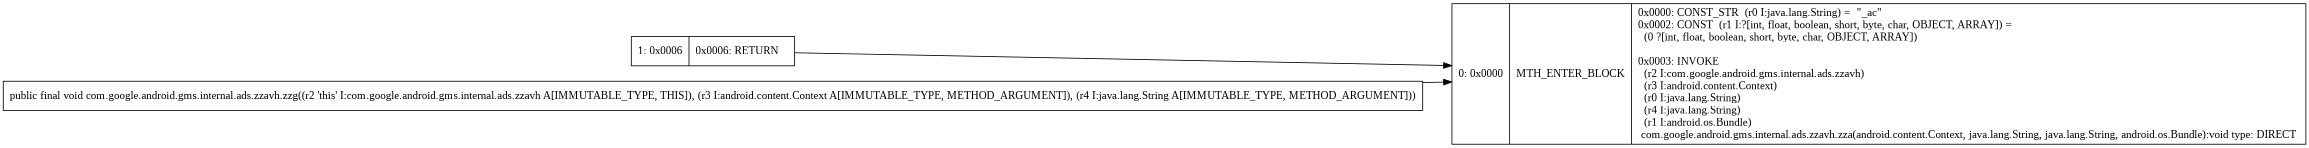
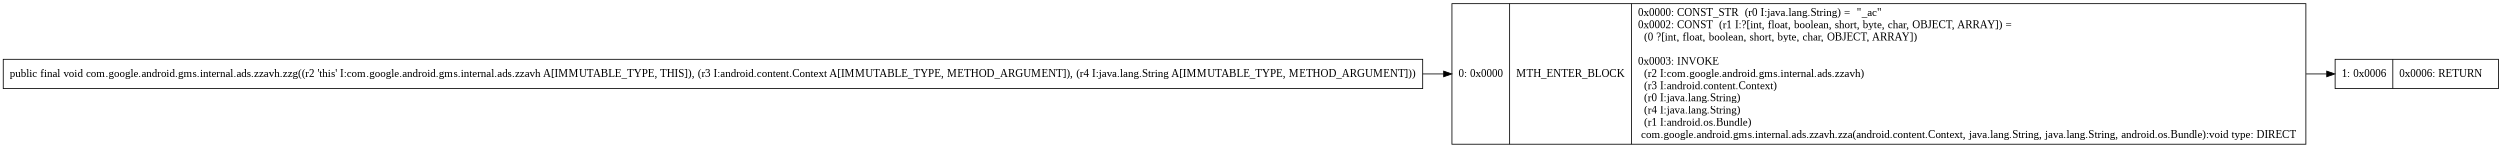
edge "1: 0x0006" -> "0: 0x0000": reversed
